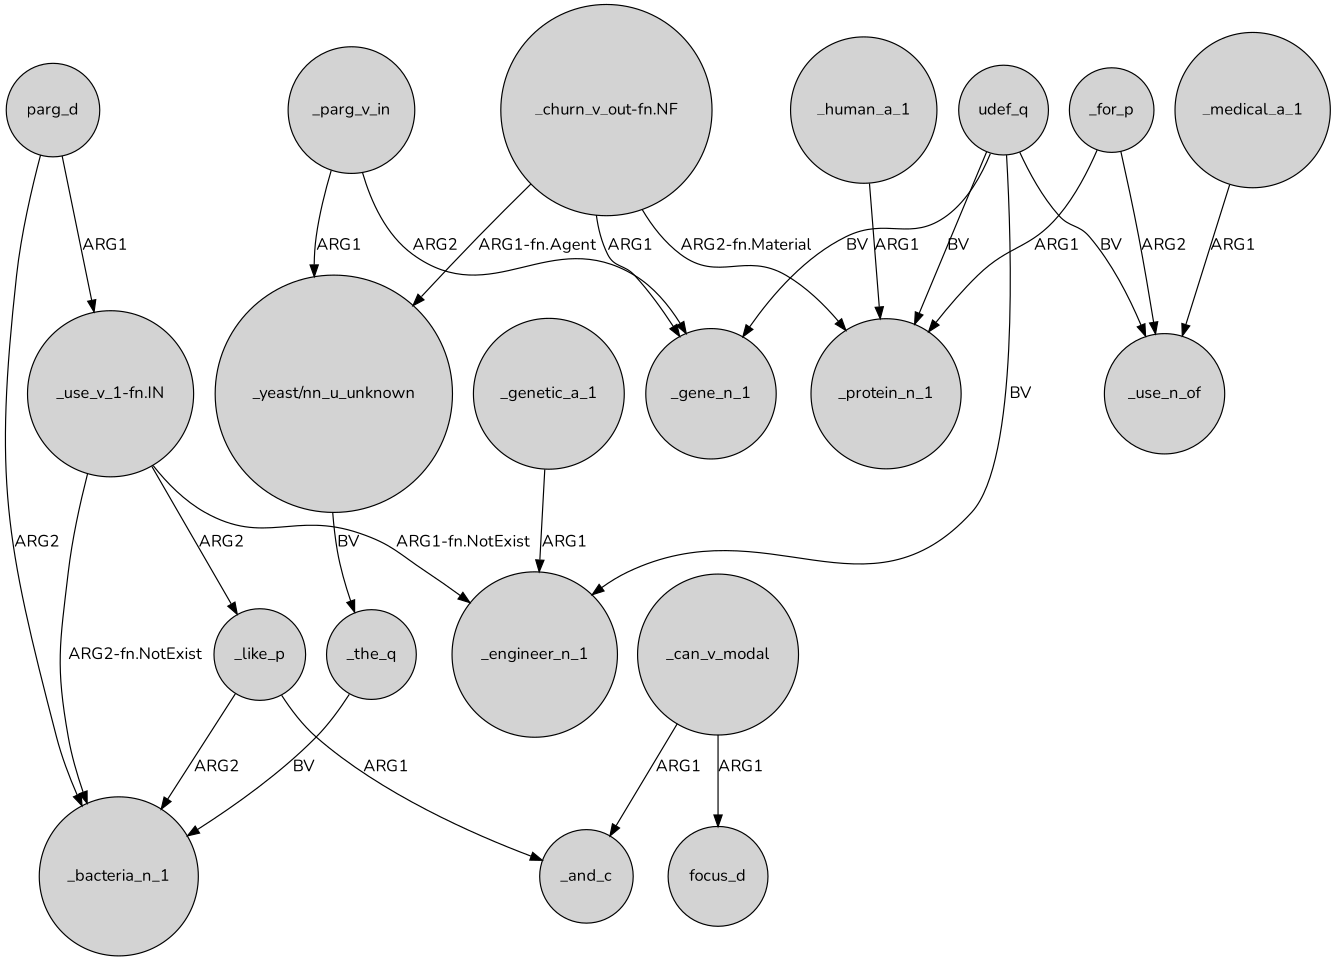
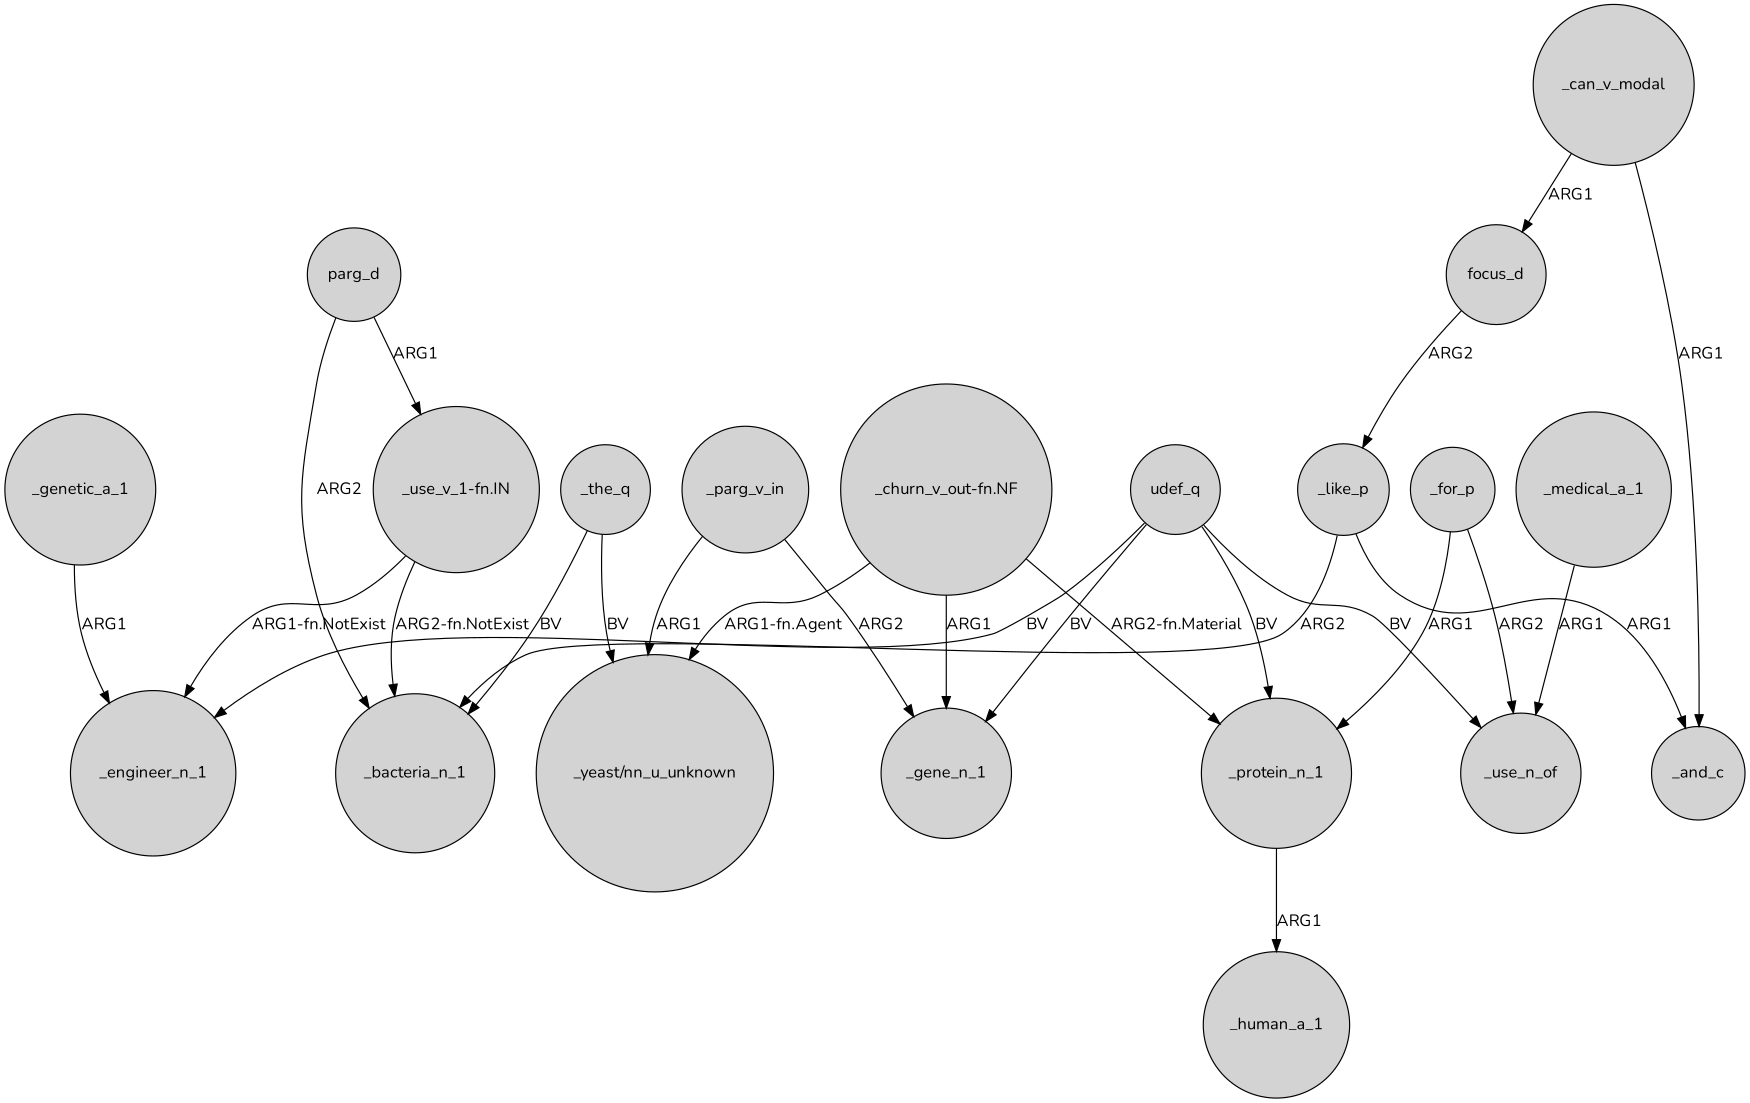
edge "_human_a_1" -> "_protein_n_1": reversed
edge "_use_v_1-fn.IN" -> "_like_p": now "focus_d" -> "_like_p"
edge "_yeast/nn_u_unknown" -> "_the_q": reversed
